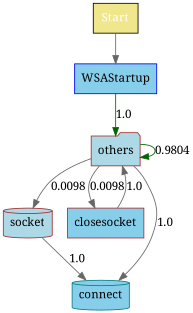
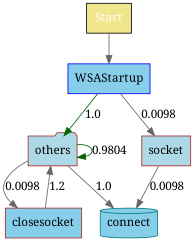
edge "others" -> "socket": now "WSAStartup" -> "socket"
edge "closesocket" -> "others": label "1.0" -> "1.2"
node "socket": shape cylinder -> box
edge "socket" -> "connect": label "1.0" -> "0.0098"
